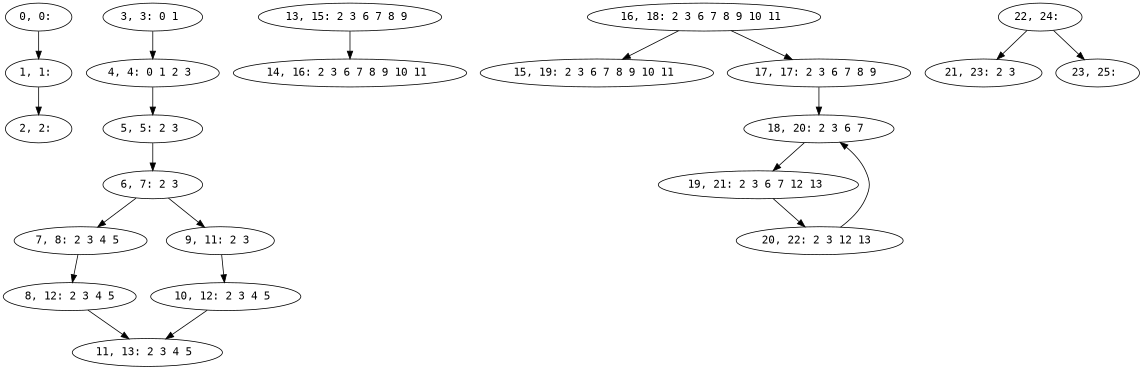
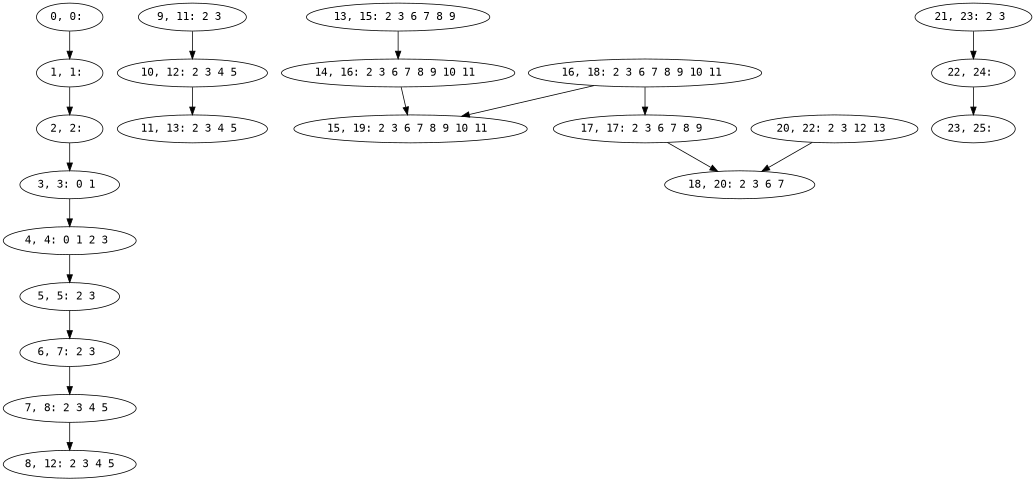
edge "22, 24:" -> "21, 23: 2 3": reversed
edge "14, 16: 2 3 6 7 8 9 10 11" -> "15, 19: 2 3 6 7 8 9 10 11": added
edge "2, 2:" -> "3, 3: 0 1": added
node "19, 21: 2 3 6 7 12 13": removed
edge "6, 7: 2 3" -> "9, 11: 2 3": removed
edge "8, 12: 2 3 4 5" -> "11, 13: 2 3 4 5": removed
